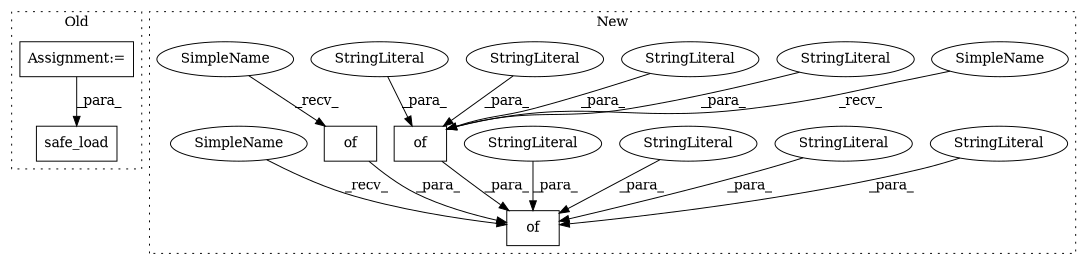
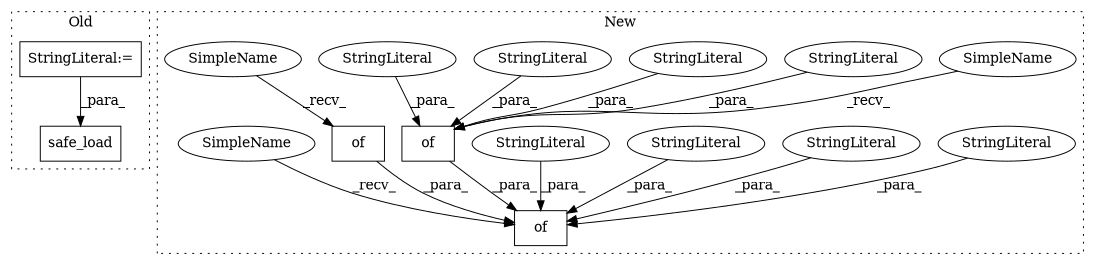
node "Assignment:=": label "Assignment:=" -> "StringLiteral:="
